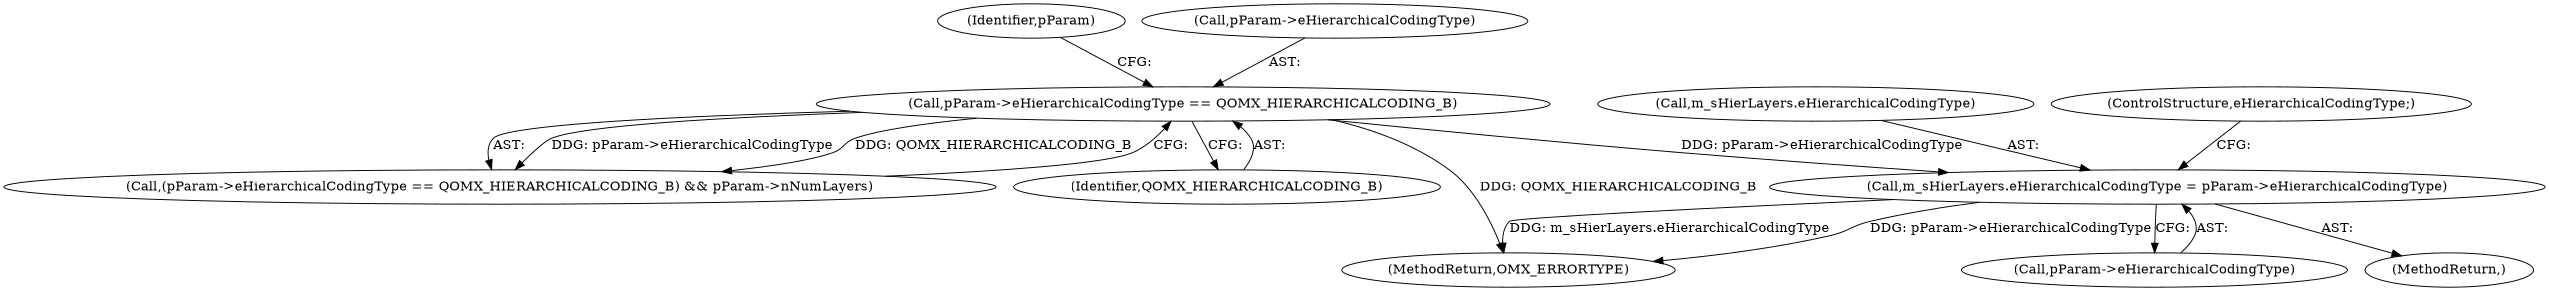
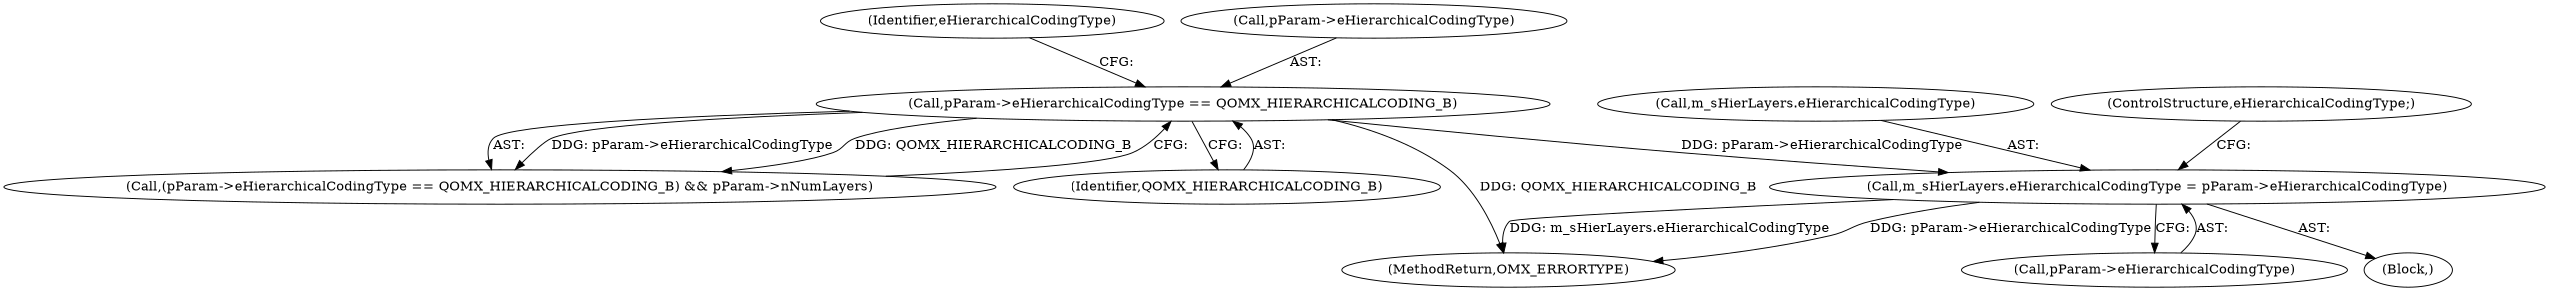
node "(Identifier,pParam)": label "(Identifier,pParam)" -> "(Identifier,eHierarchicalCodingType)"
node "(MethodReturn,)": label "(MethodReturn,)" -> "(Block,)"
